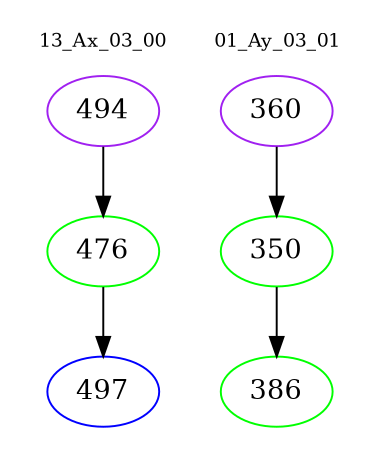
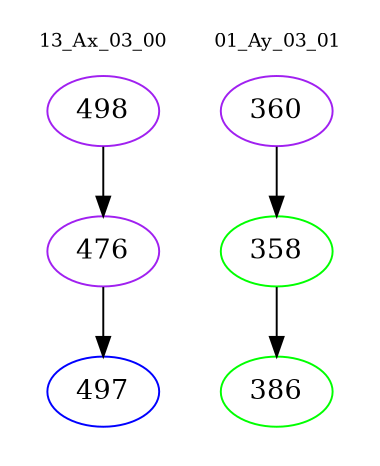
node "494": label "494" -> "498"
node "476": color green -> purple
node "350": label "350" -> "358"
